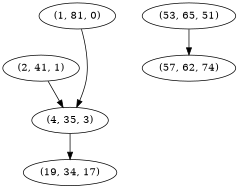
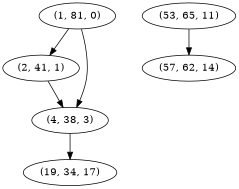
node "(53, 65, 51)": label "(53, 65, 51)" -> "(53, 65, 11)"
edge "(1, 81, 0)" -> "(2, 41, 1)": added
node "(57, 62, 74)": label "(57, 62, 74)" -> "(57, 62, 14)"
node "(4, 35, 3)": label "(4, 35, 3)" -> "(4, 38, 3)"
